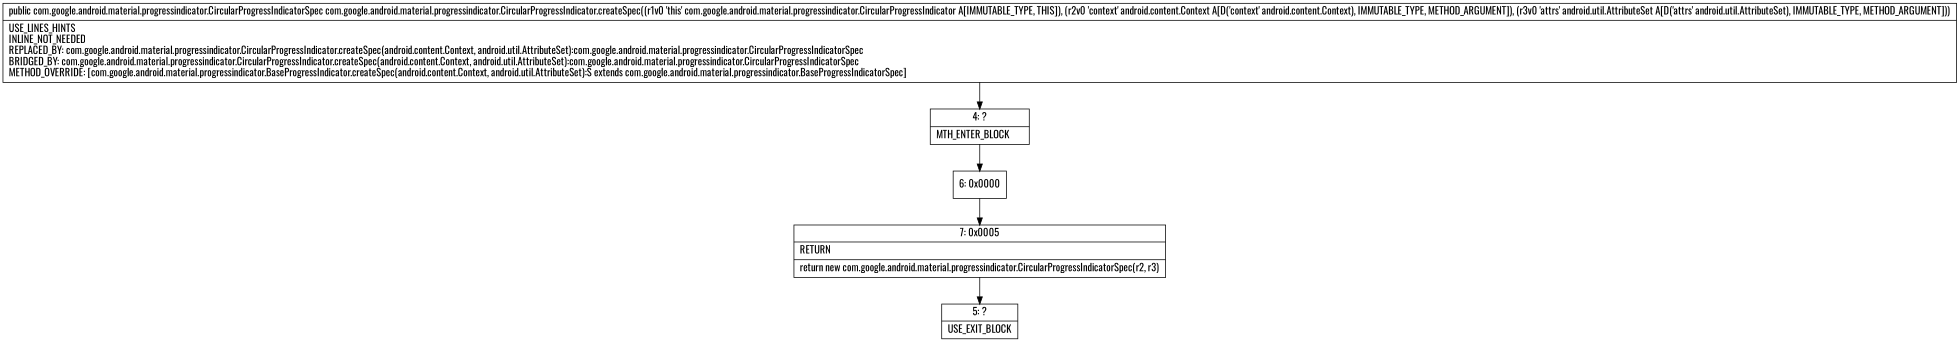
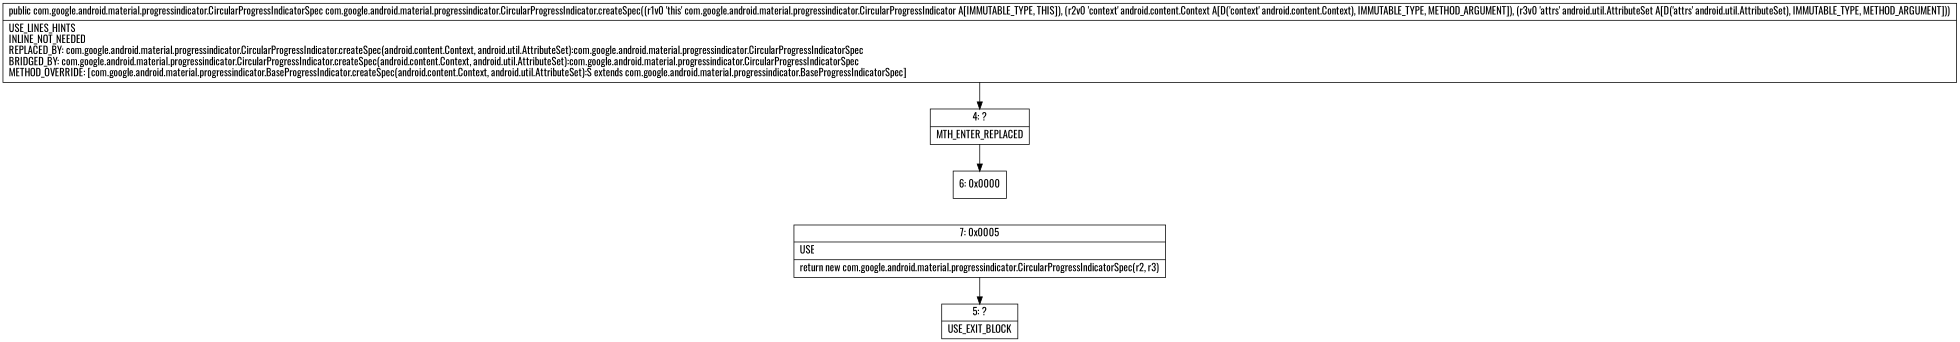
node "4: ?": text "MTH_ENTER_BLOCK" -> "MTH_ENTER_REPLACED"
edge "6: 0x0000" -> "7: 0x0005": removed
node "7: 0x0005": text "RETURN" -> "USE"
